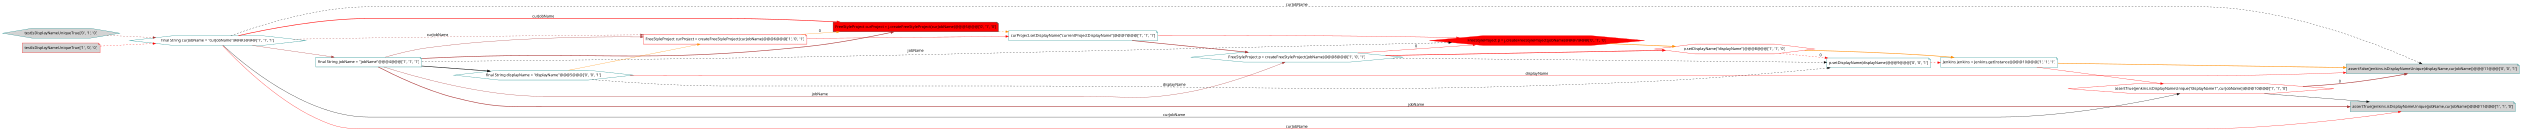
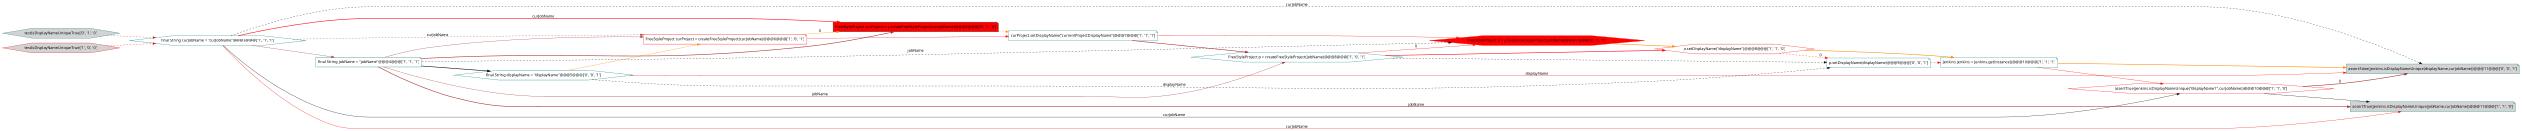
node "testIsDisplayNameUniqueTrue['1', '0', '0']": shape note -> hexagon
